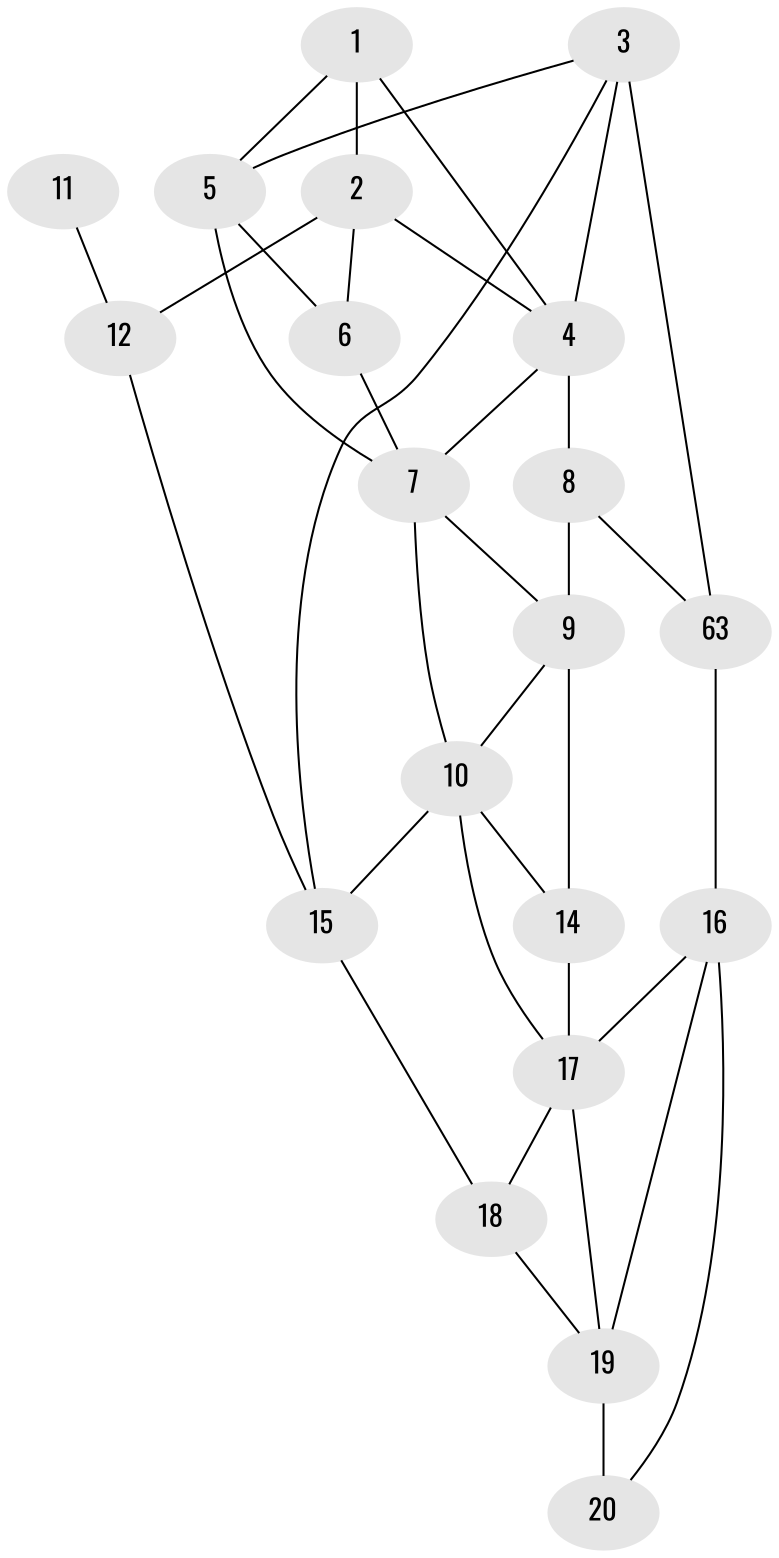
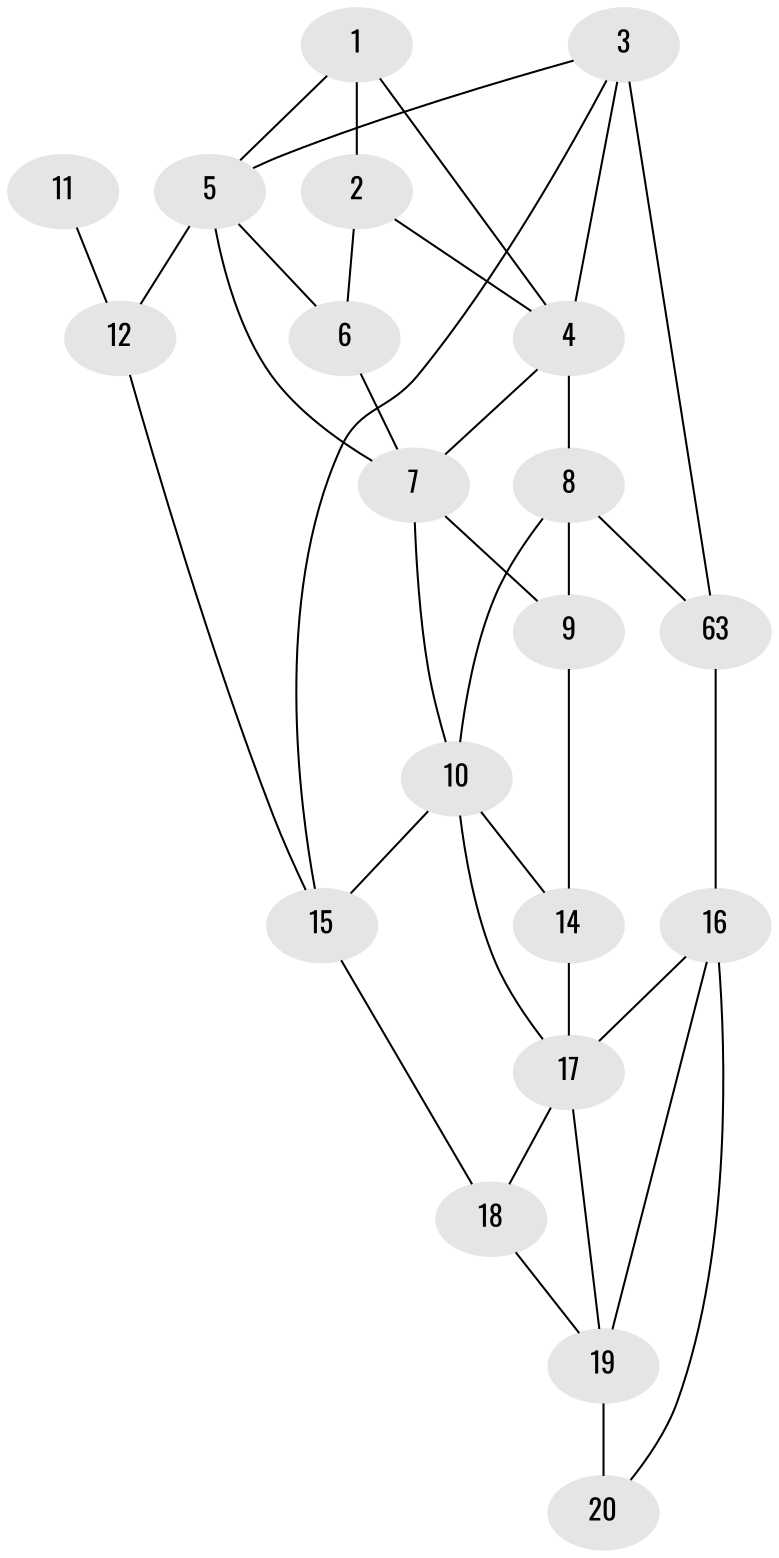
edge "2" -- "12": now "5" -- "12"
edge "9" -- "10": now "8" -- "10"
